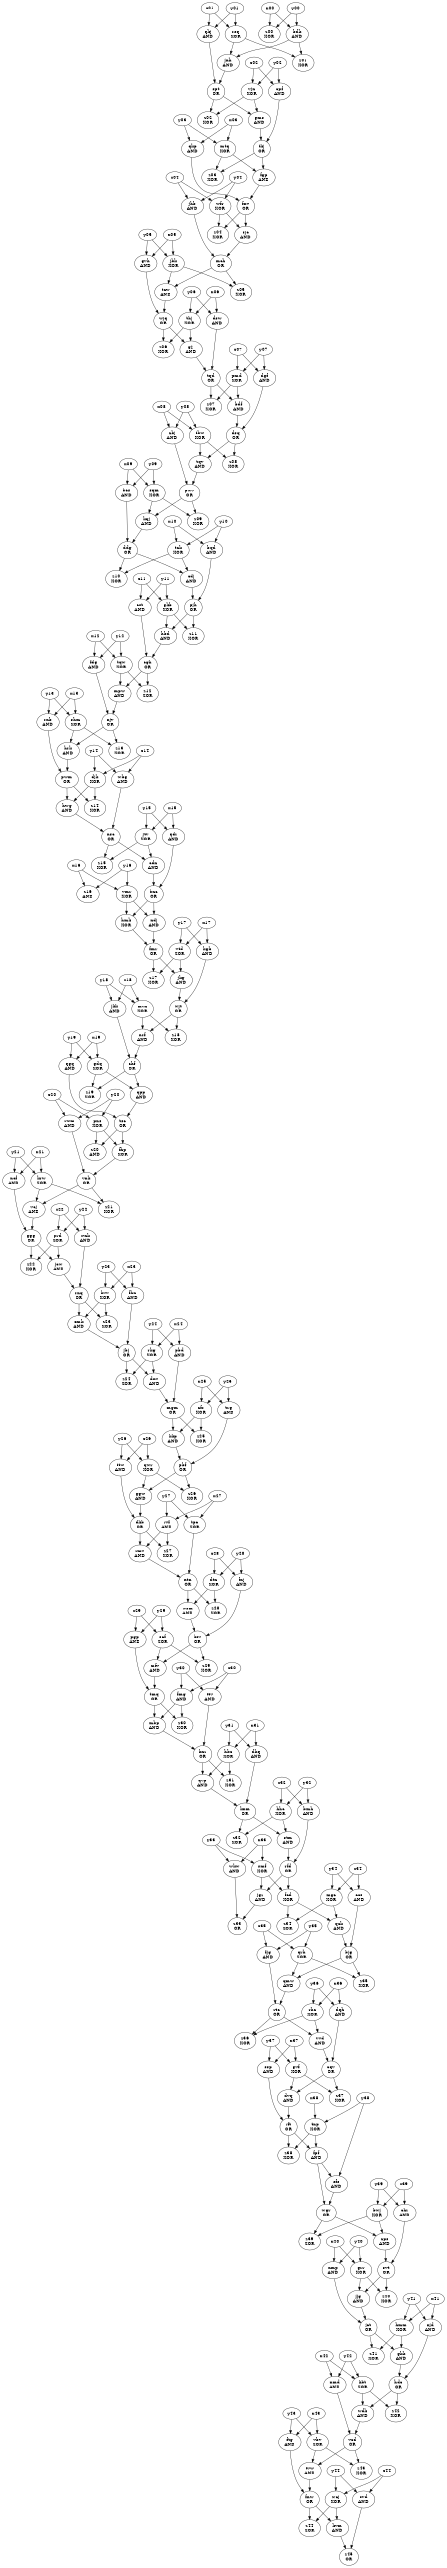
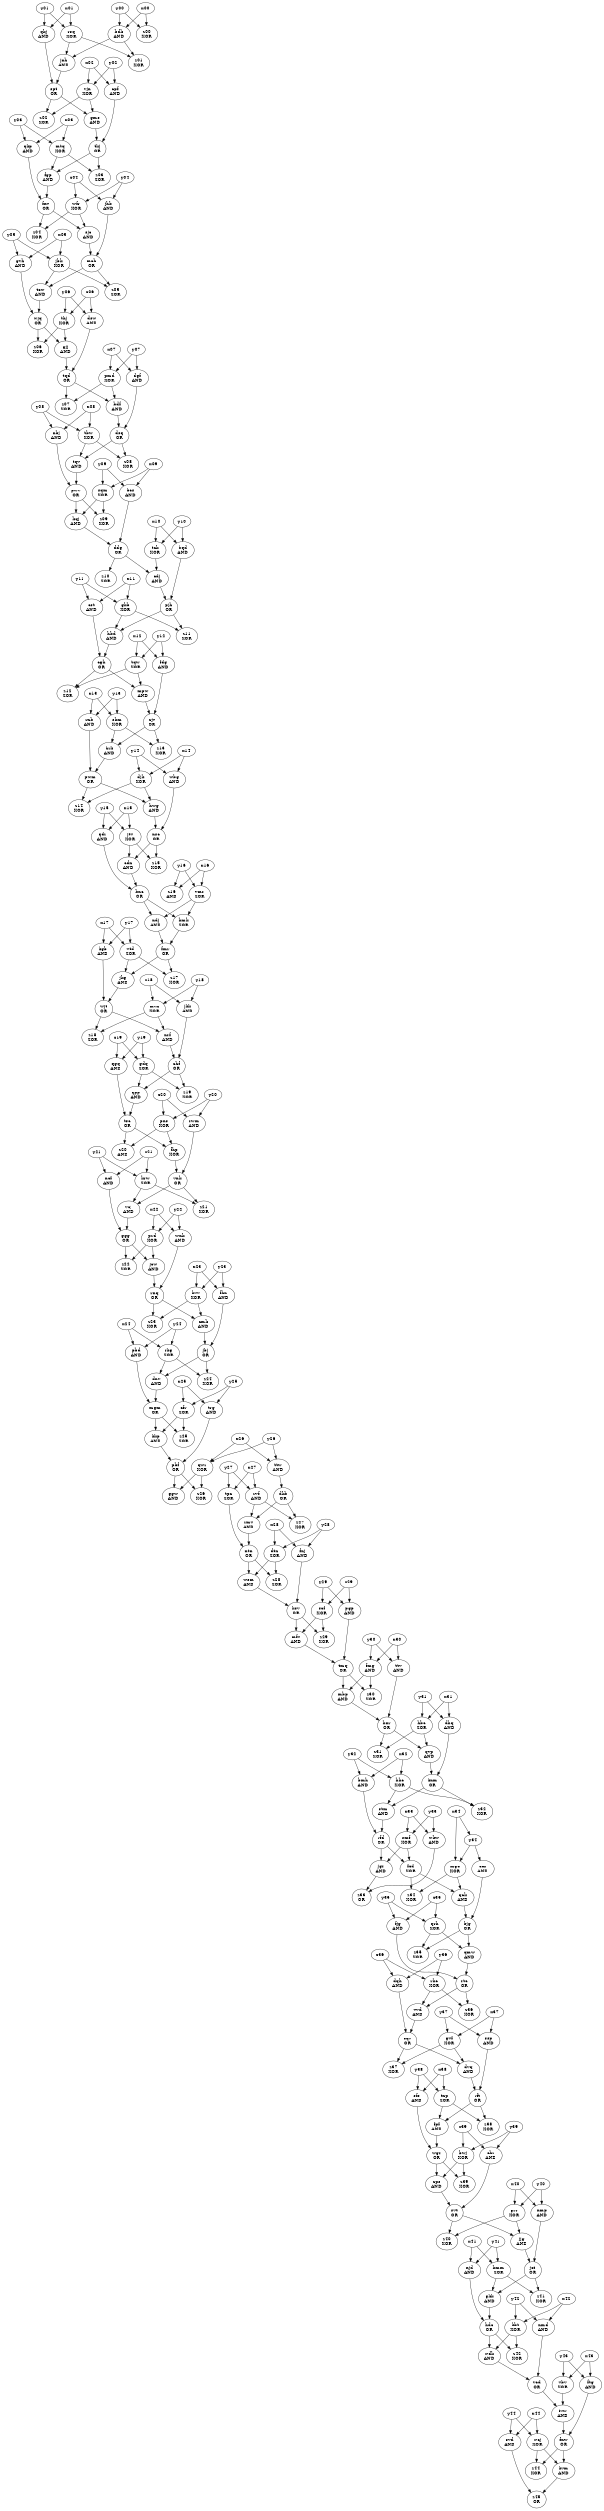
edge "tck XOR" -> "z10 XOR": removed
edge "ggw AND" -> "dkb OR": removed
edge "x34" -> "ccs AND": now "x34" -> "y34"
edge "fpf AND" -> "sfs AND": now "x38" -> "sfs AND"
node "z43 XOR": removed
